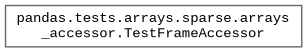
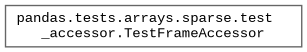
node "pandas.tests.arrays.sparse.arrays _accessor.TestFrameAccessor": label "pandas.tests.arrays.sparse.arrays _accessor.TestFrameAccessor" -> "pandas.tests.arrays.sparse.test _accessor.TestFrameAccessor"
